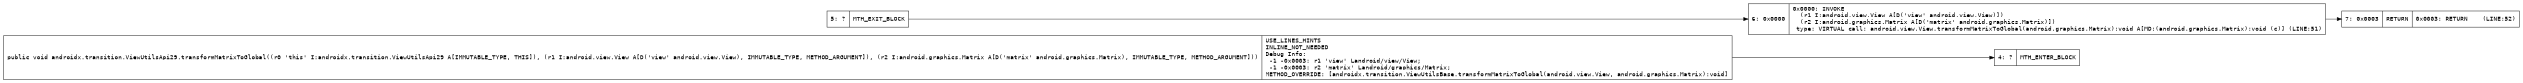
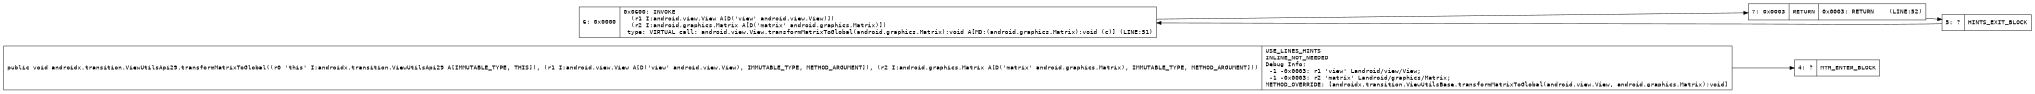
node "6: 0x0000": text "0x0000: INVOKE" -> "0x0600: INVOKE"
node "5: ?": text "MTH_EXIT_BLOCK" -> "HINTS_EXIT_BLOCK"
edge "7: 0x0003" -> "5: ?": added
